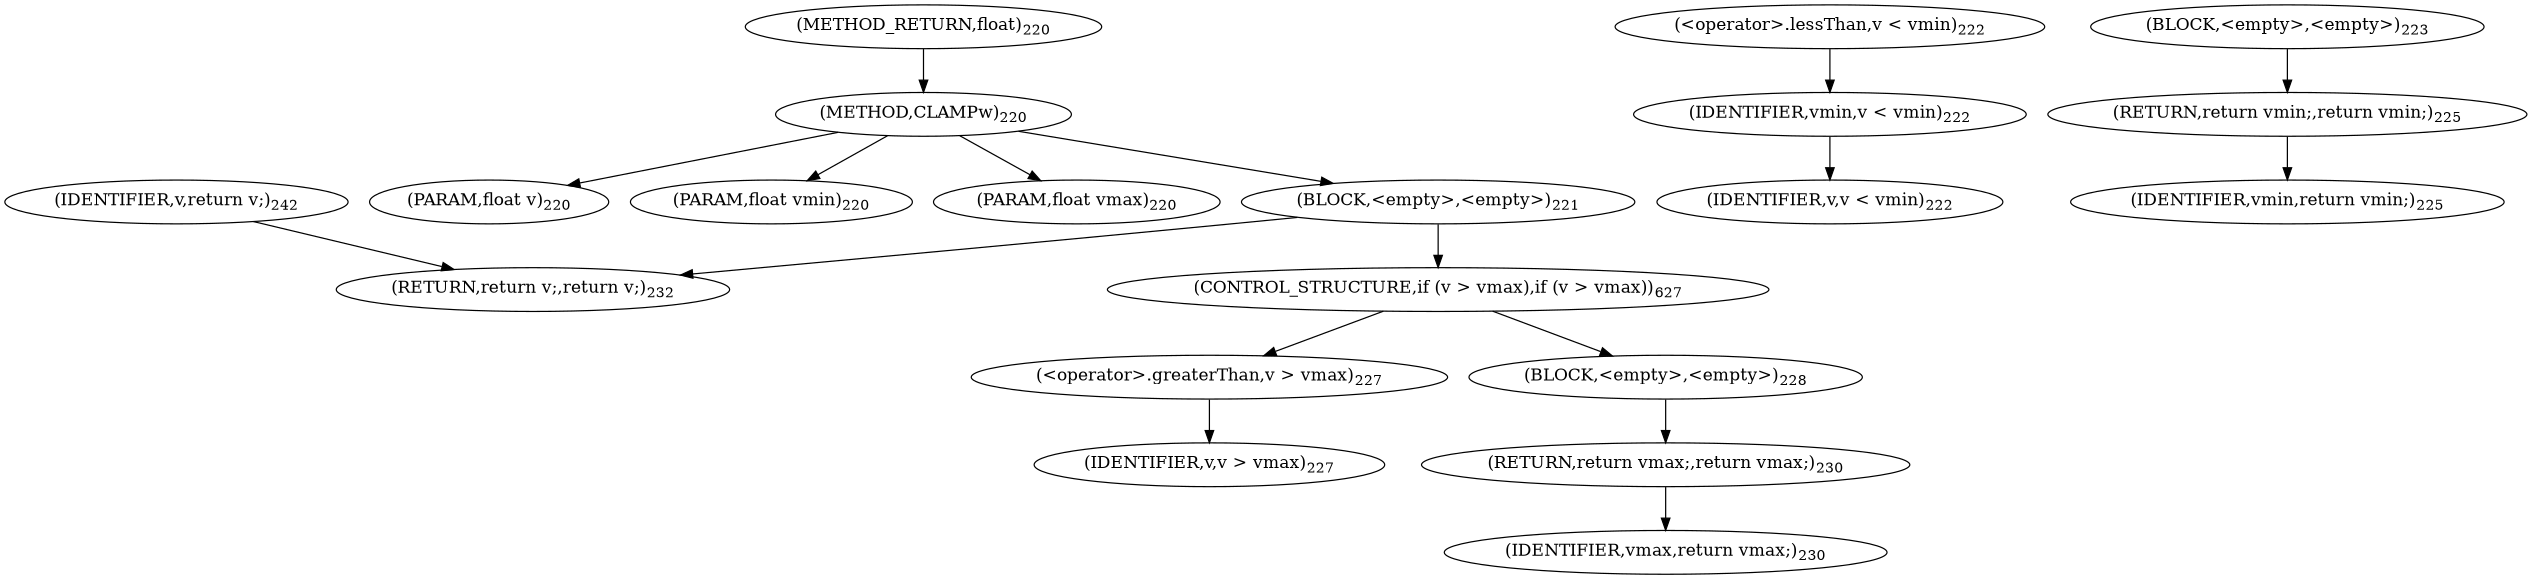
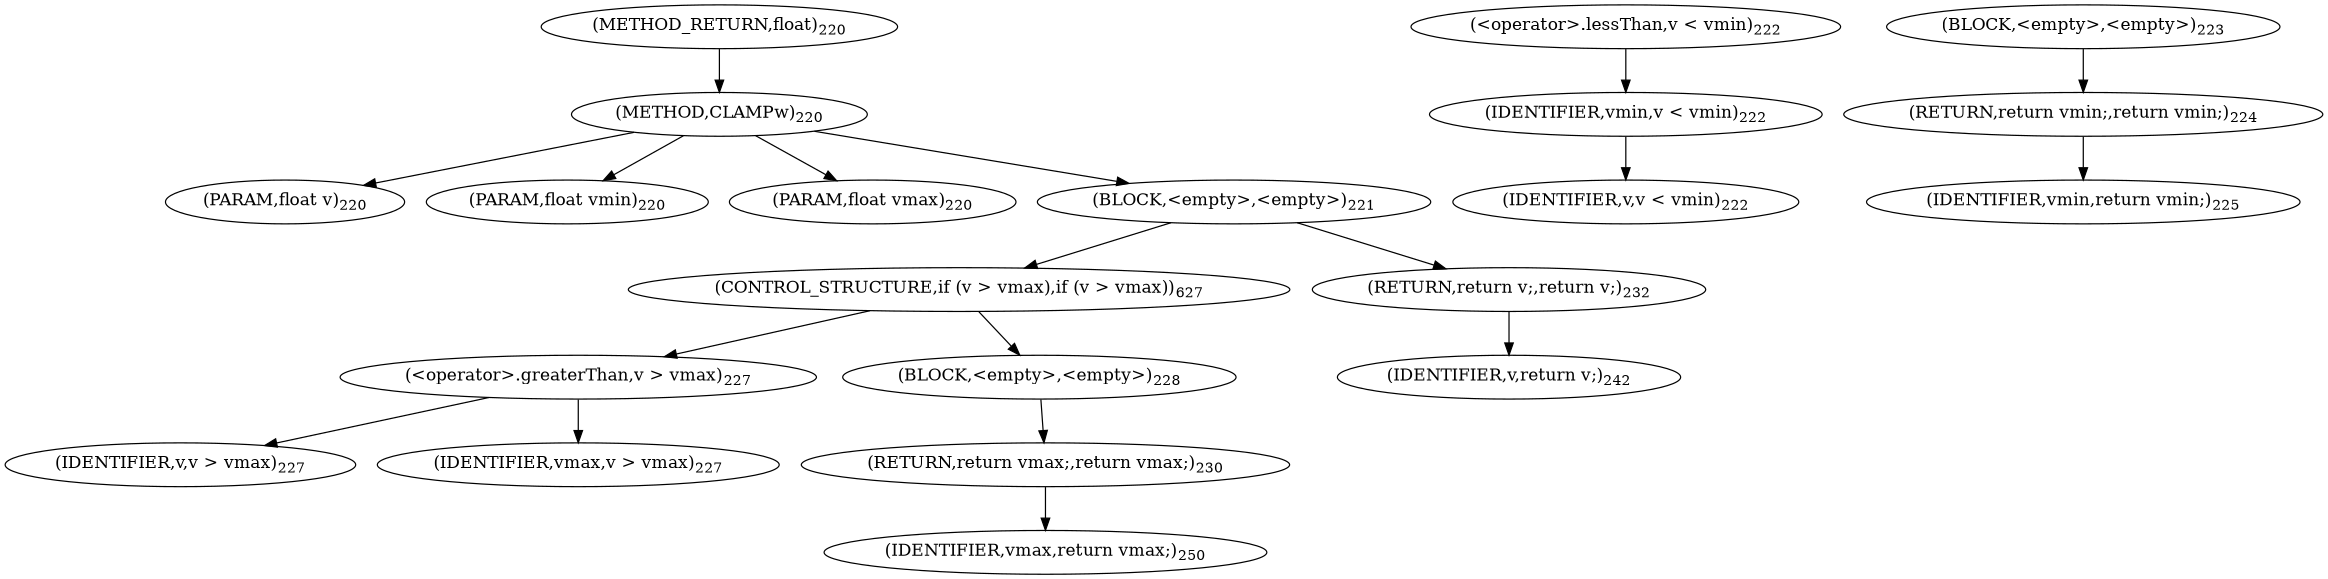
node "(RETURN,return vmin;,return vmin;)": text "225" -> "224"
edge "(IDENTIFIER,v,return v;)" -> "(RETURN,return v;,return v;)": reversed
node "(IDENTIFIER,vmax,v > vmax)": added
node "(IDENTIFIER,vmax,return vmax;)": text "230" -> "250"
